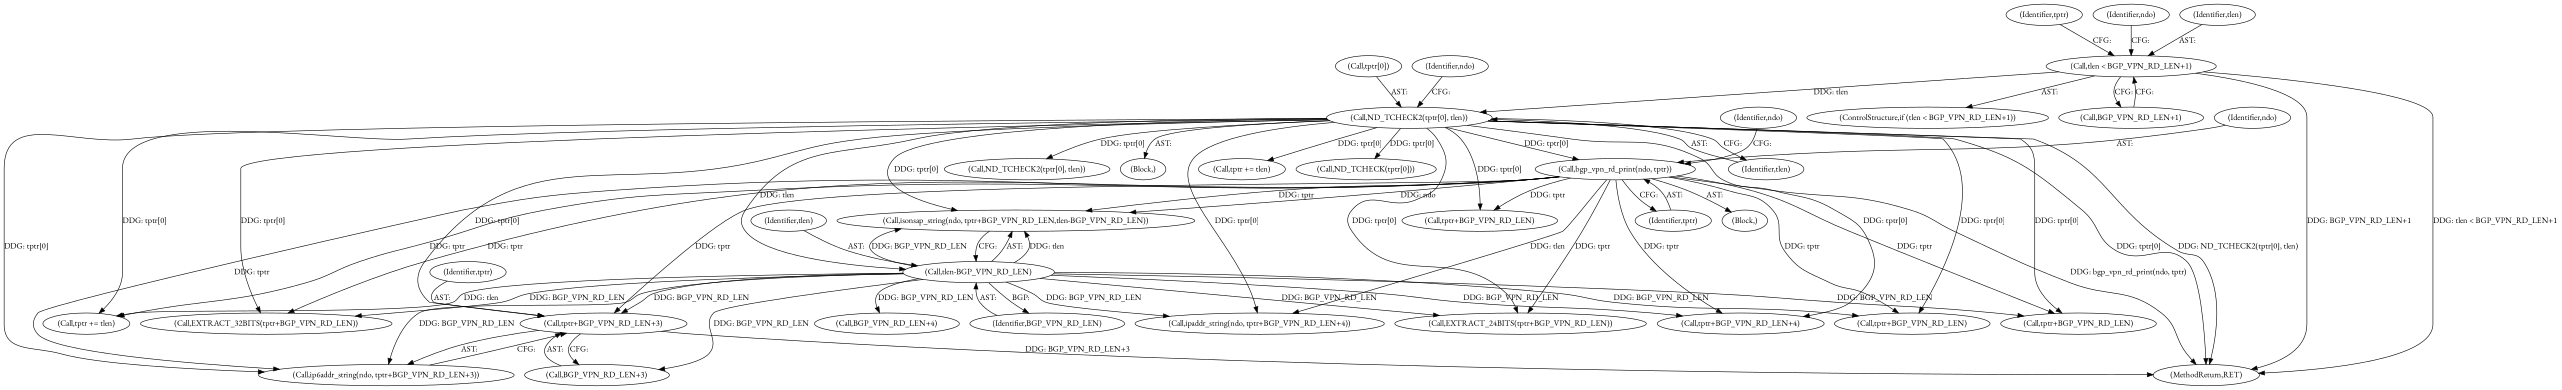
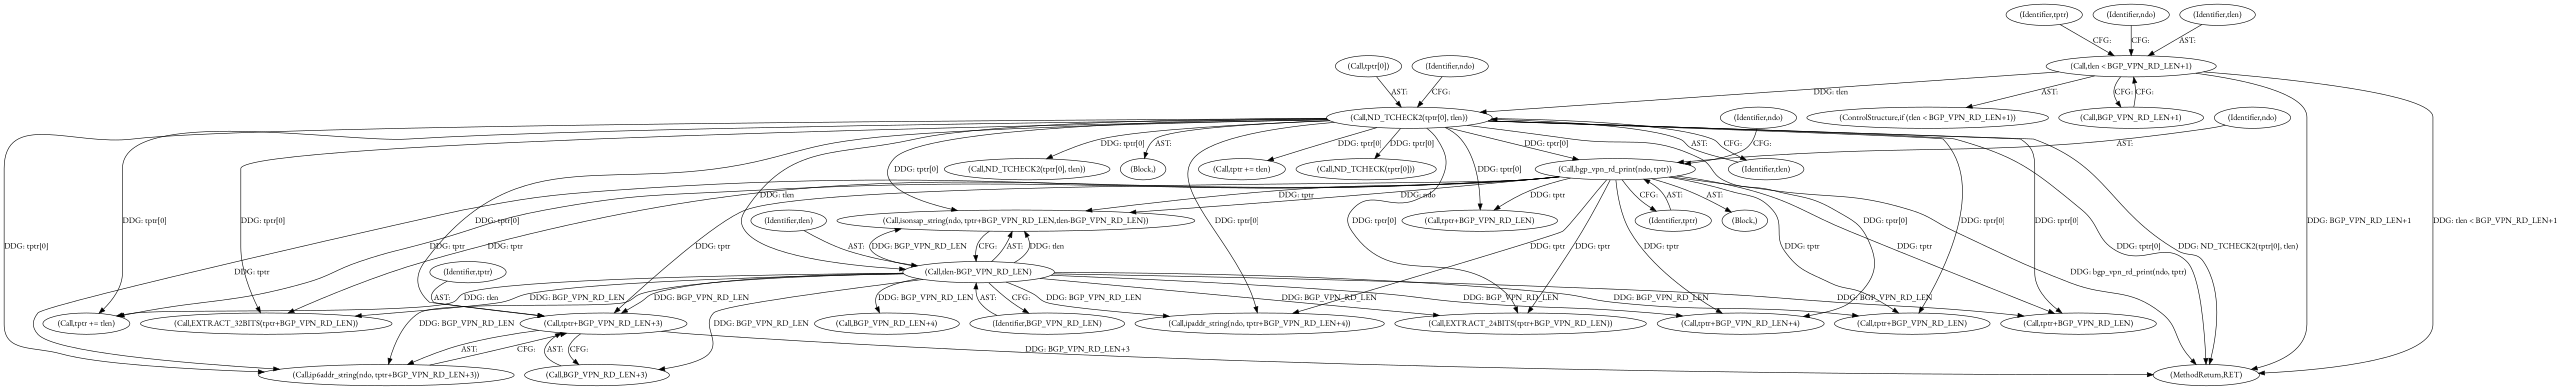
edge "(Call,bgp_vpn_rd_print(ndo, tptr))" -> "(Call,ipaddr_string(ndo, tptr+BGP_VPN_RD_LEN+4))": label "DDG: tlen" -> "DDG: tptr"
edge "(Call,tlen-BGP_VPN_RD_LEN)" -> "(Identifier,BGP_VPN_RD_LEN)": label "BGP: " -> "CFG: "
